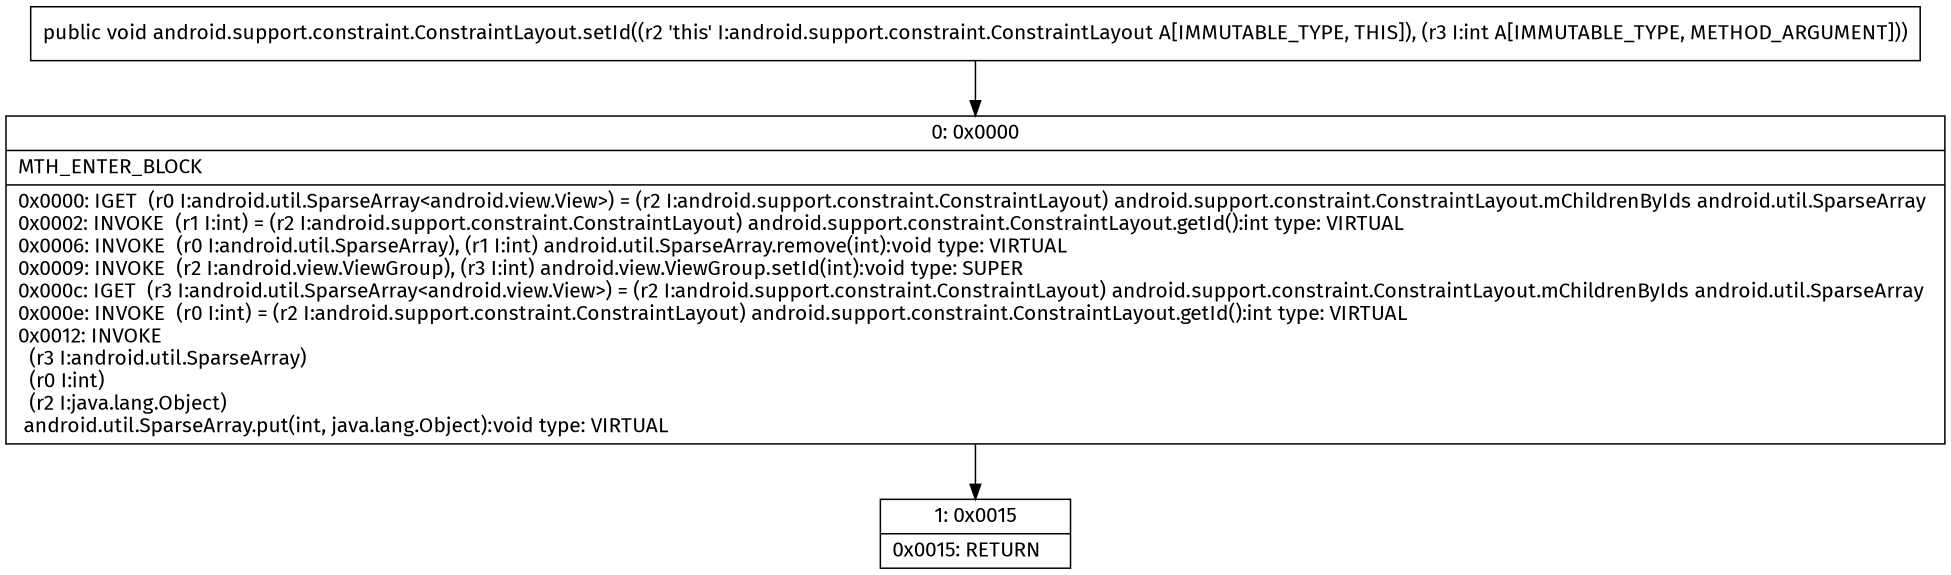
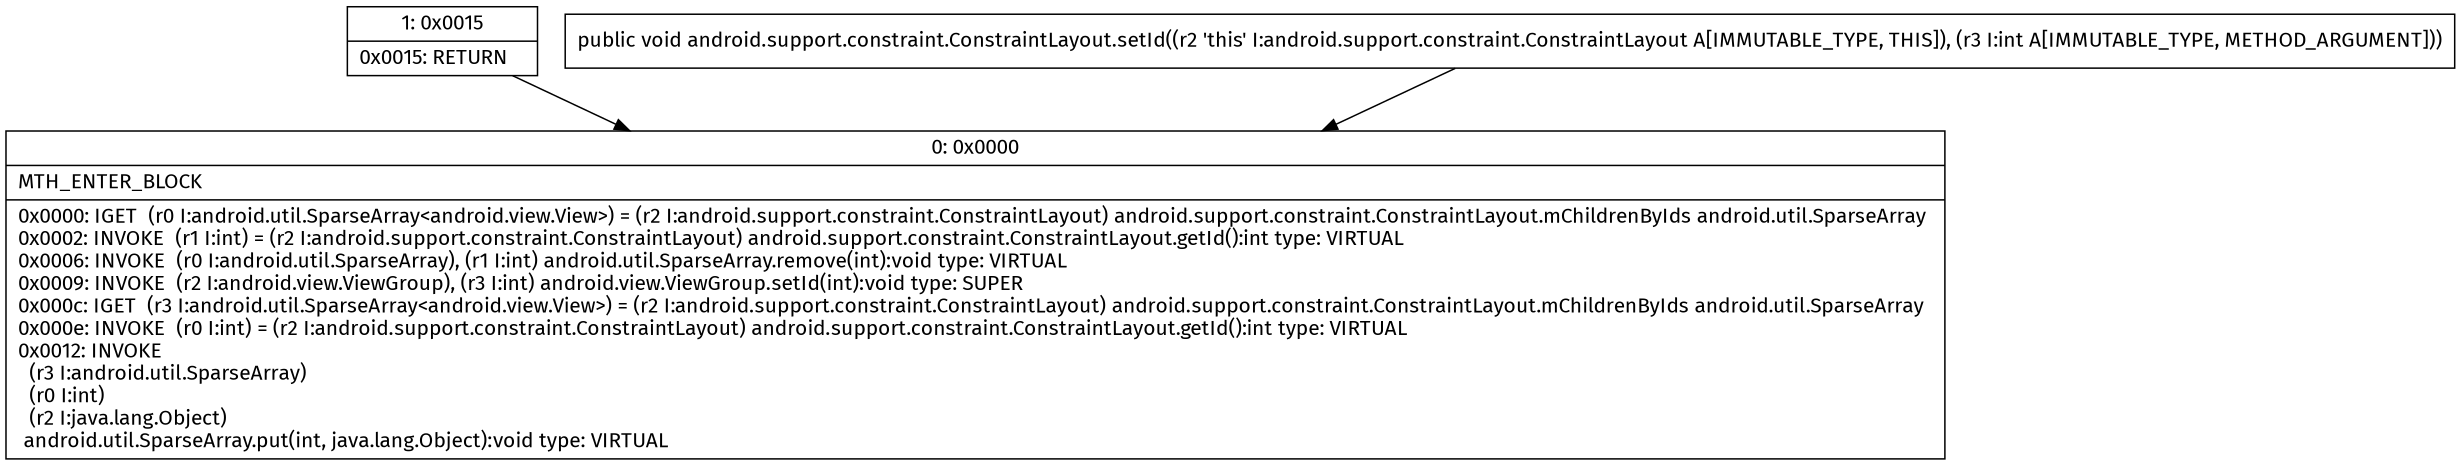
edge "0: 0x0000" -> "1: 0x0015": reversed
